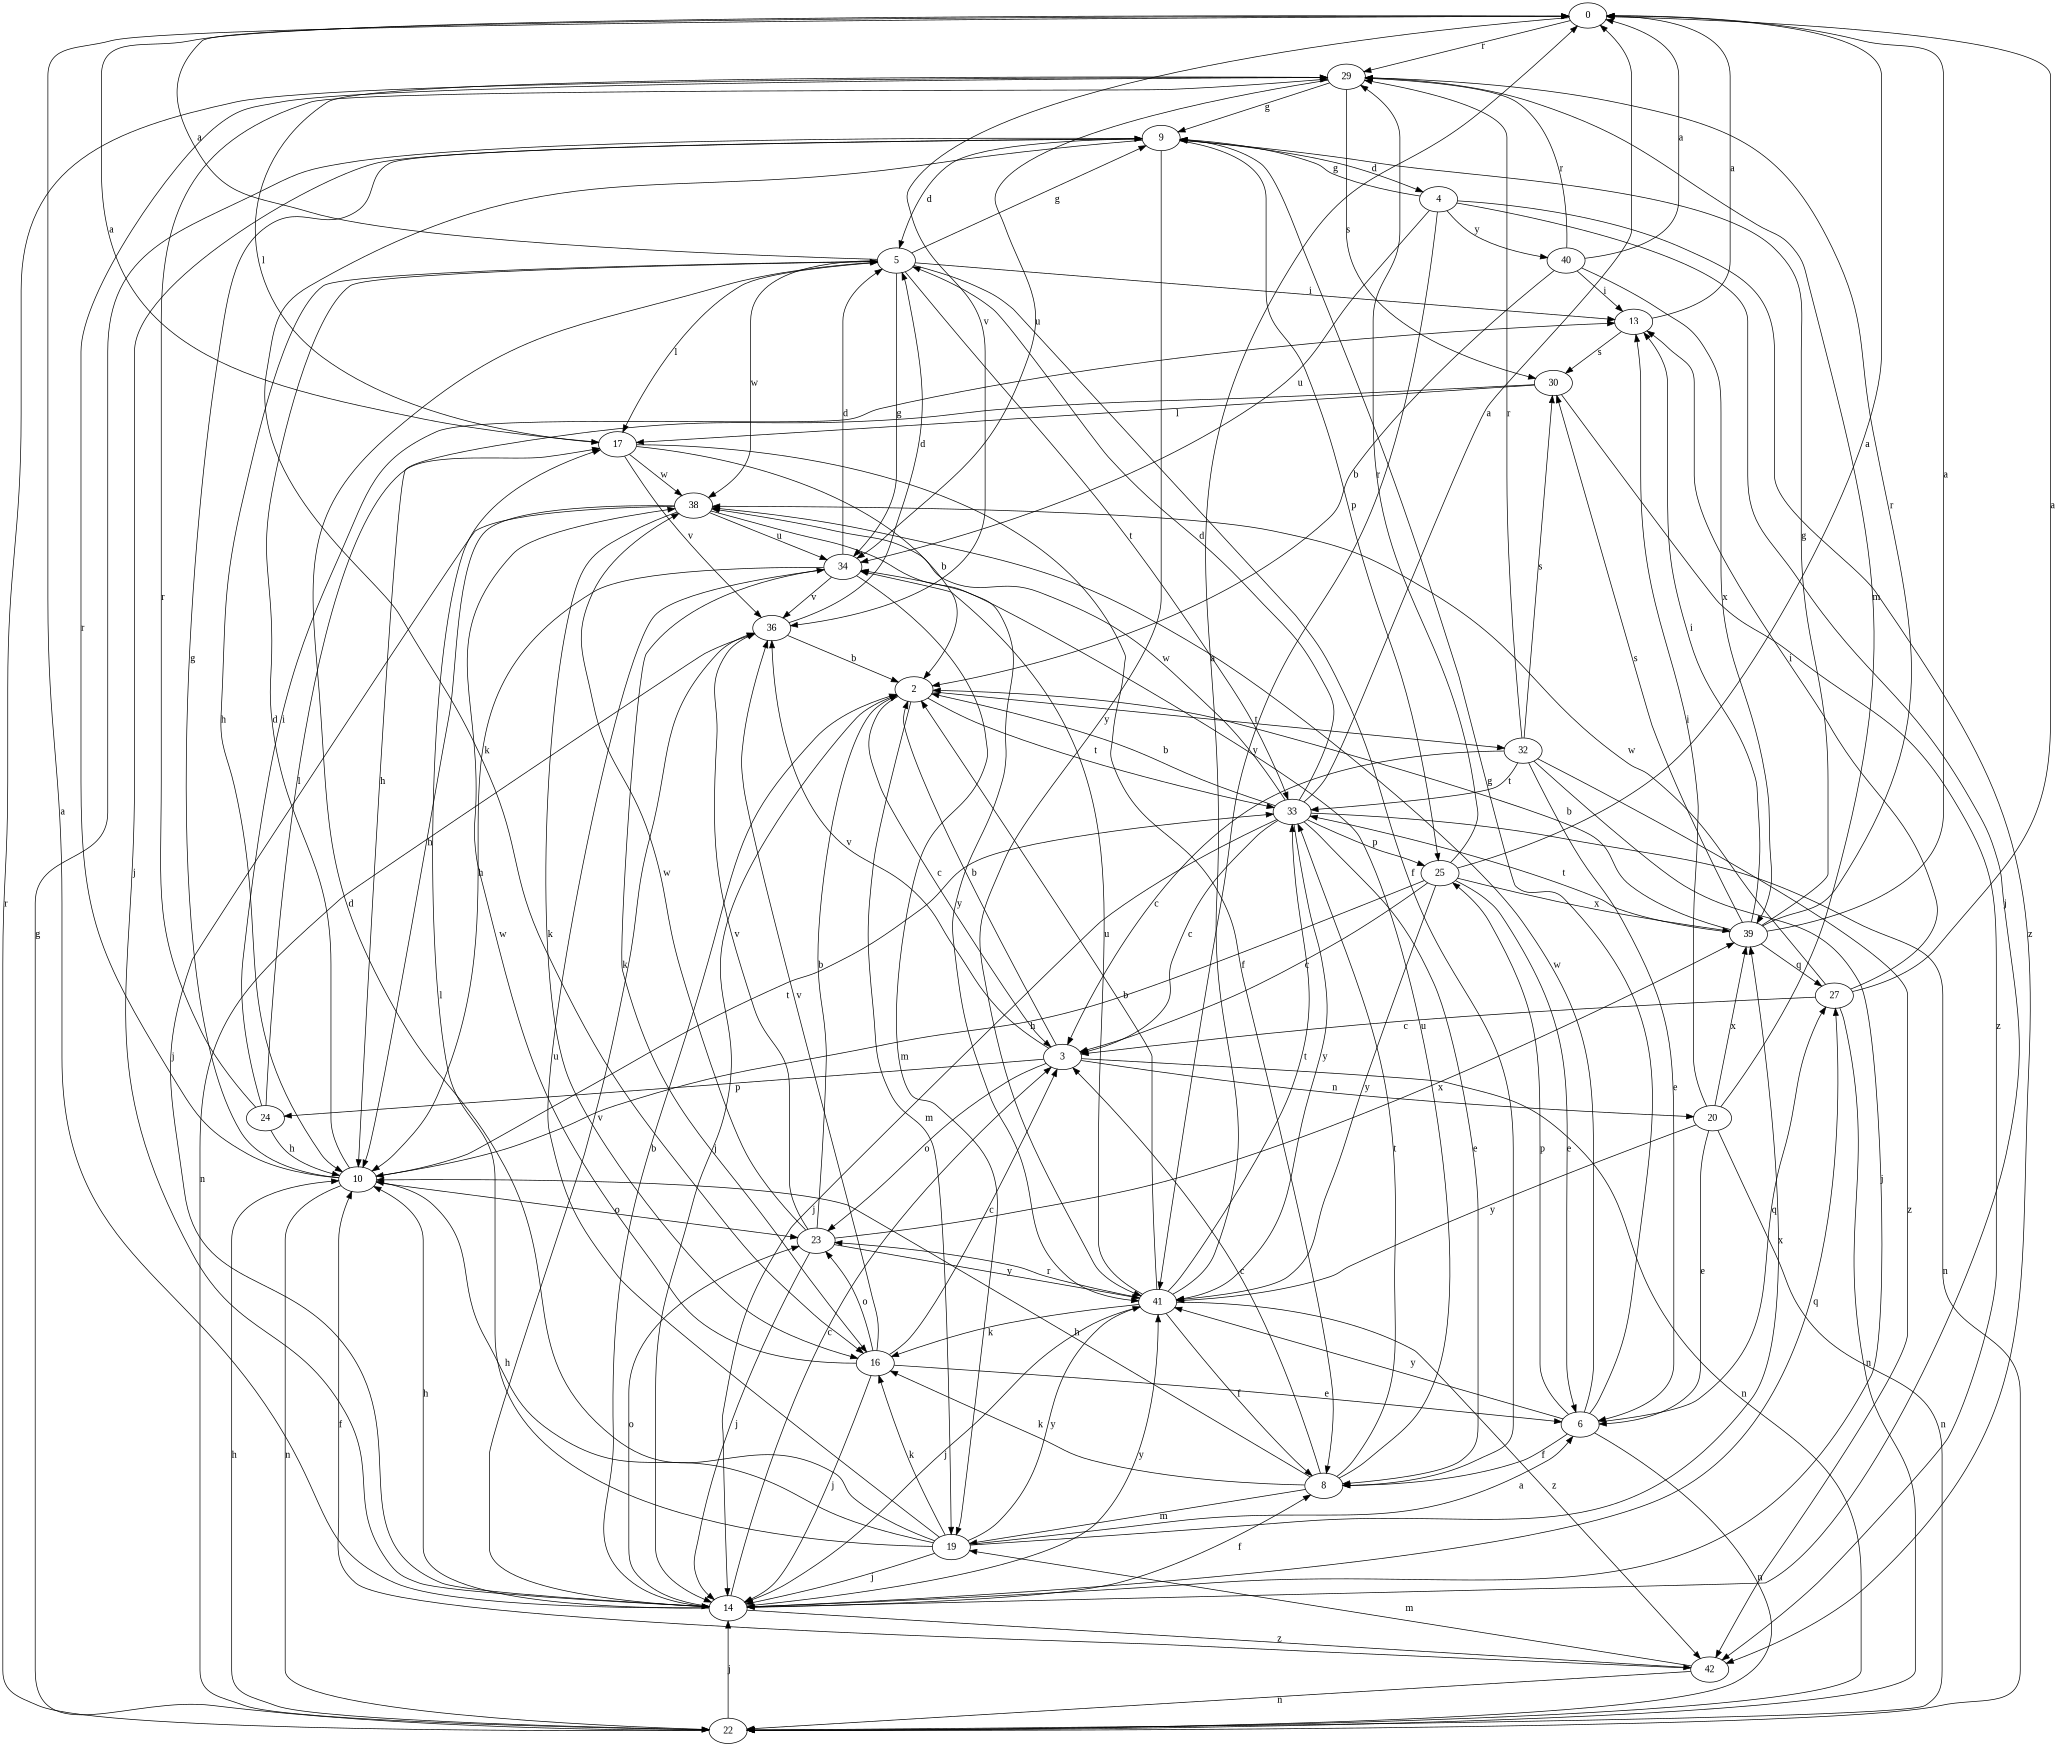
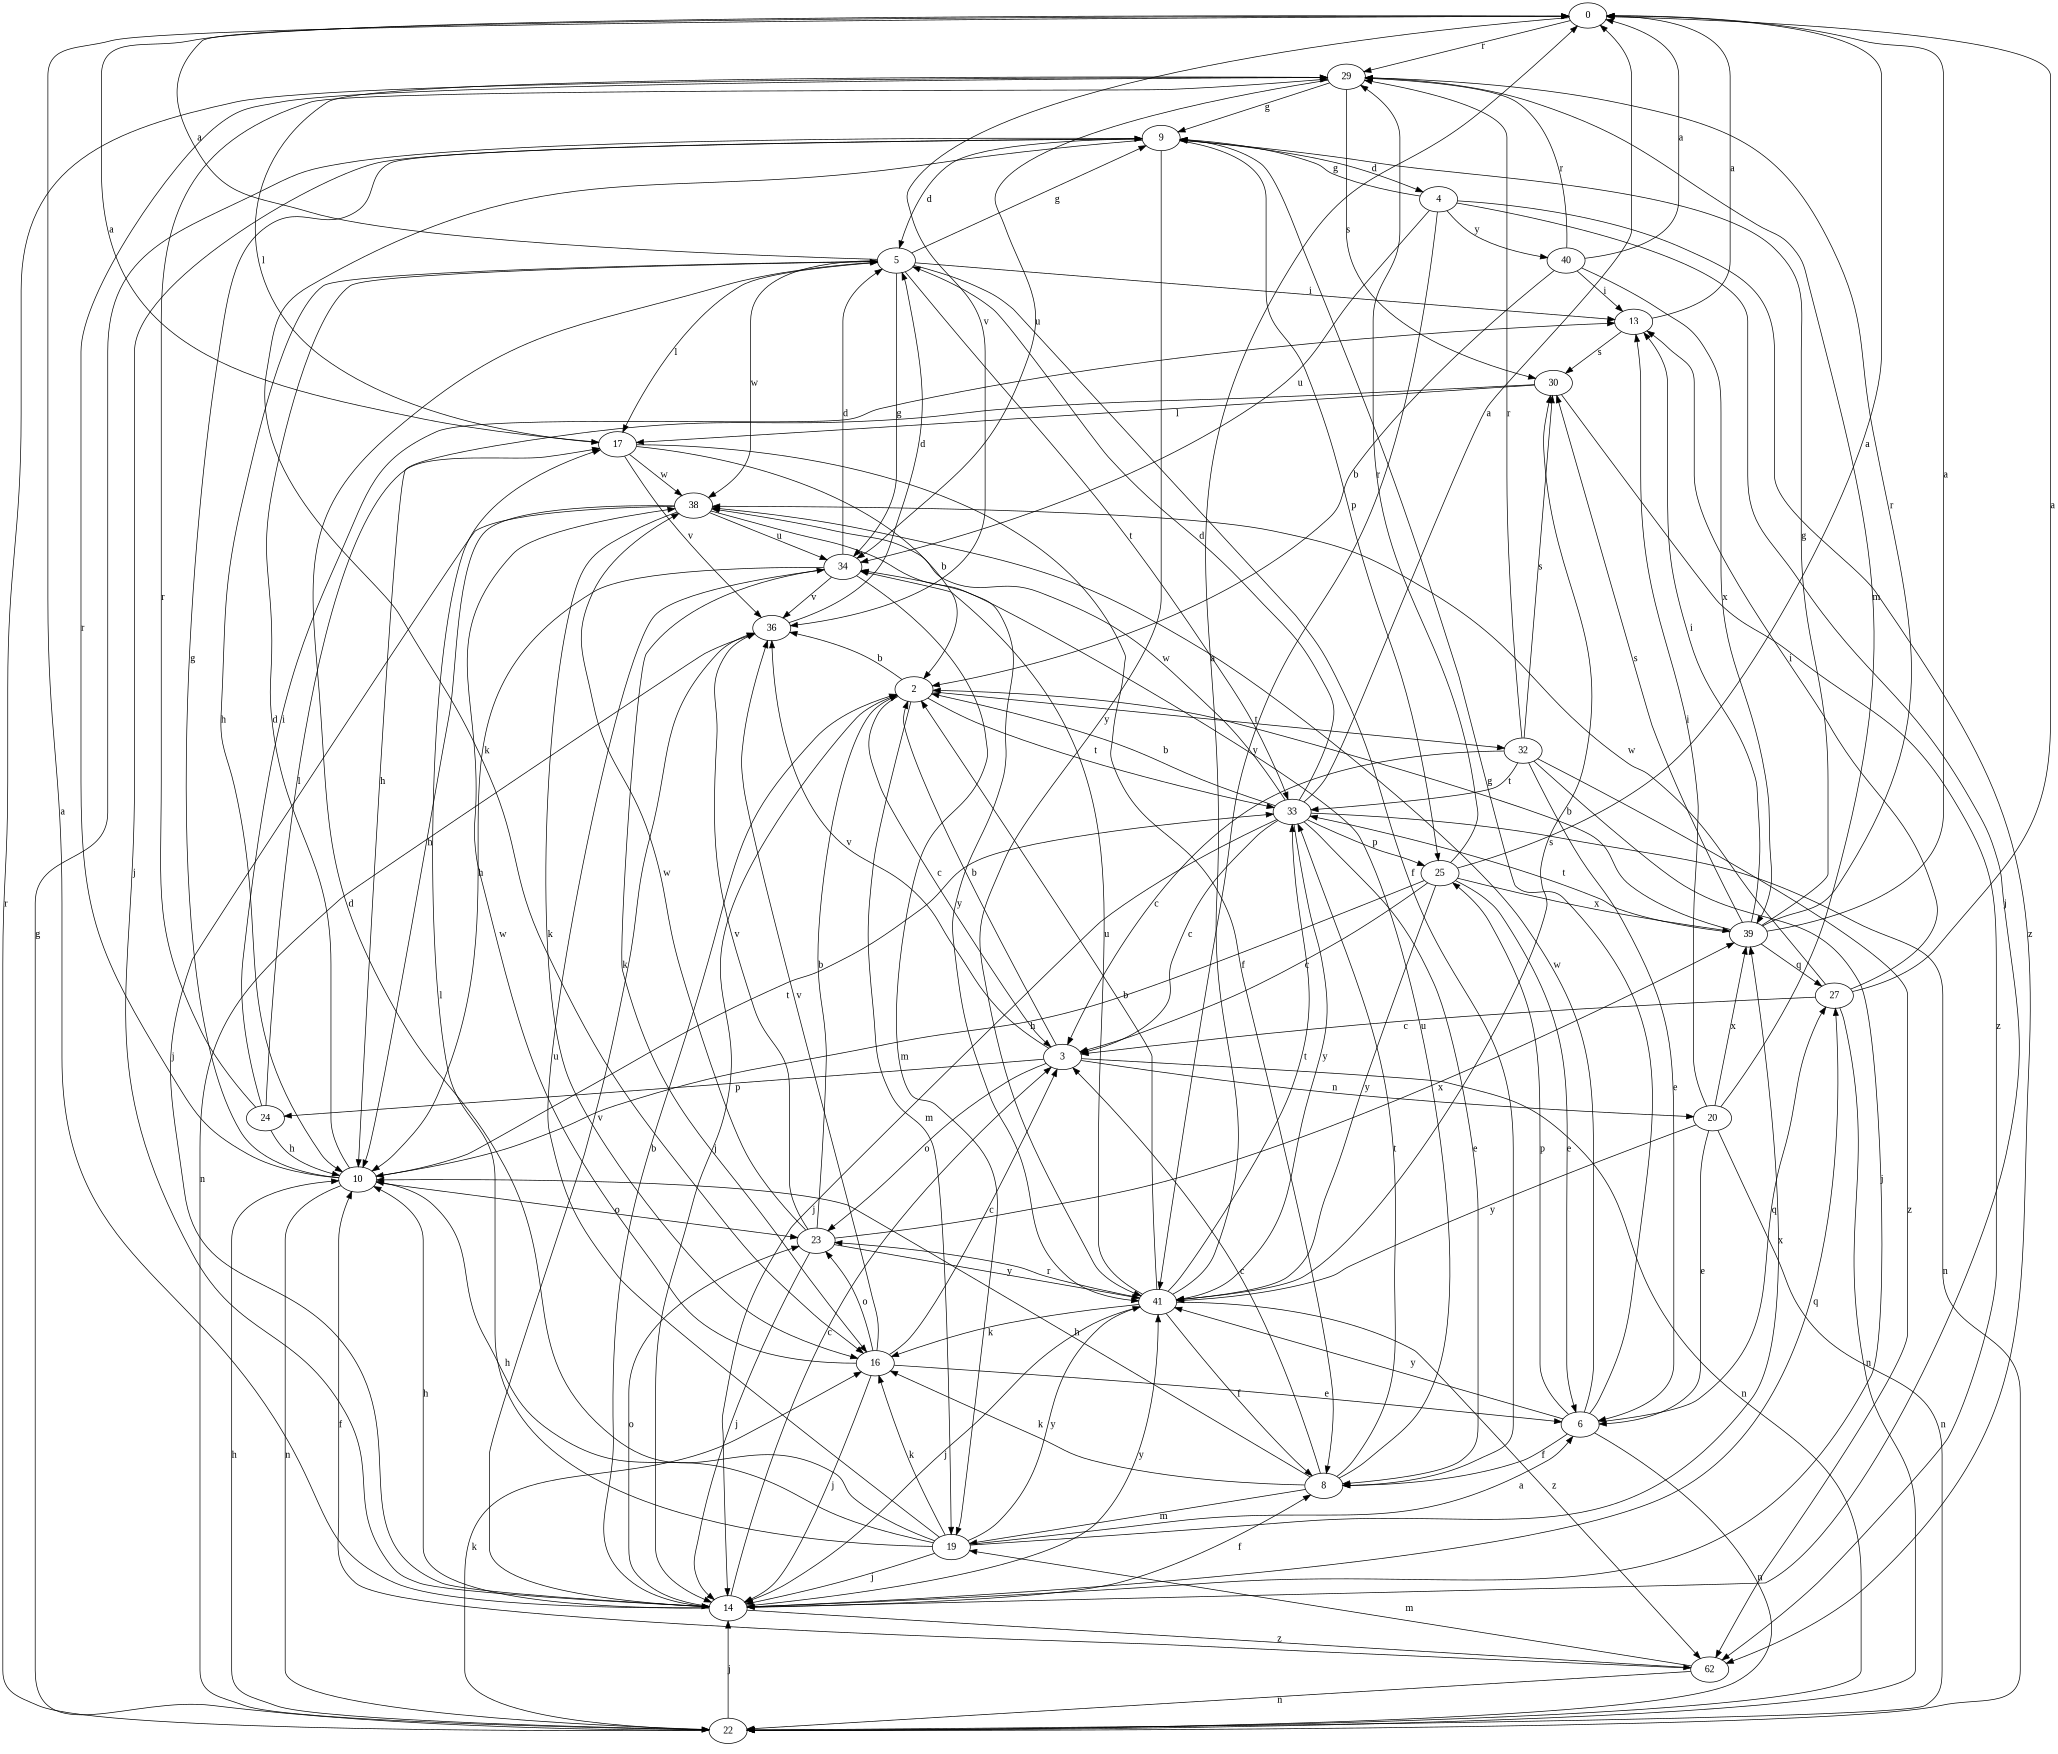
edge "36" -> "2": reversed
edge "41" -> "30": added, label "s"
edge "22" -> "16": added, label "k"
node "42": label "42" -> "62"
